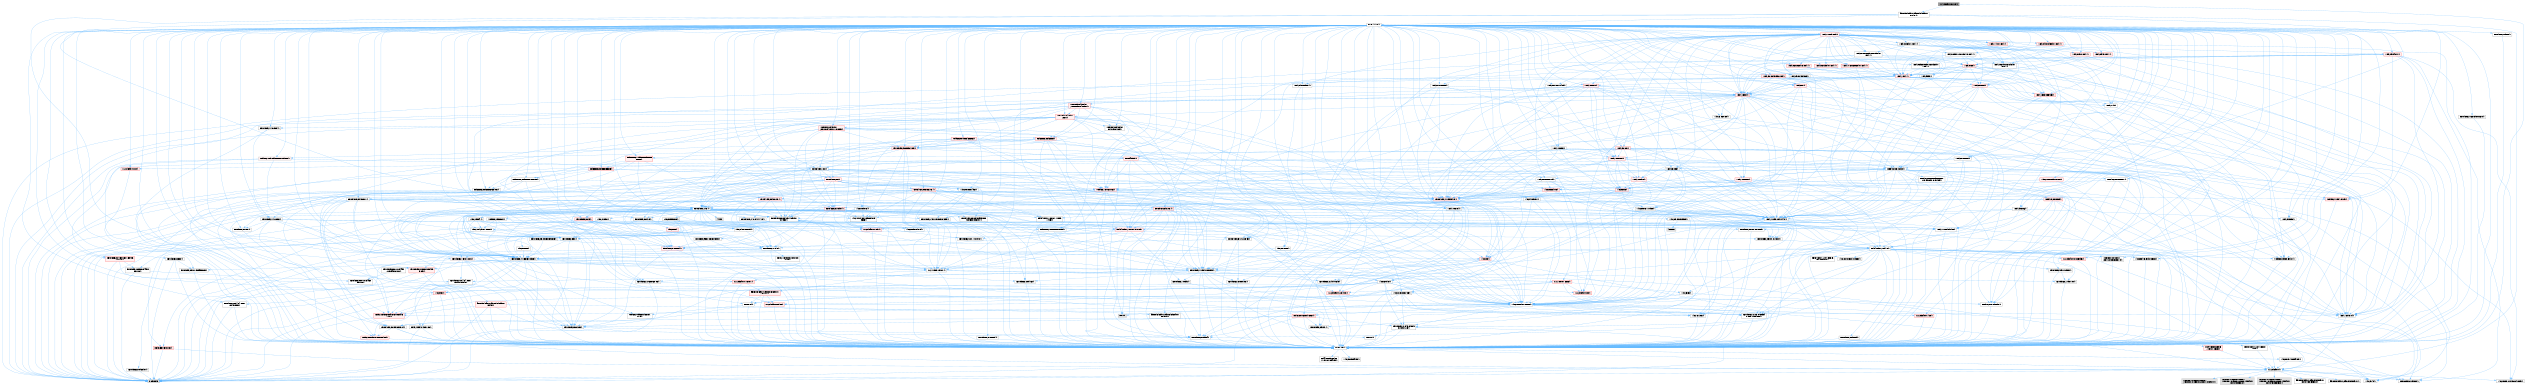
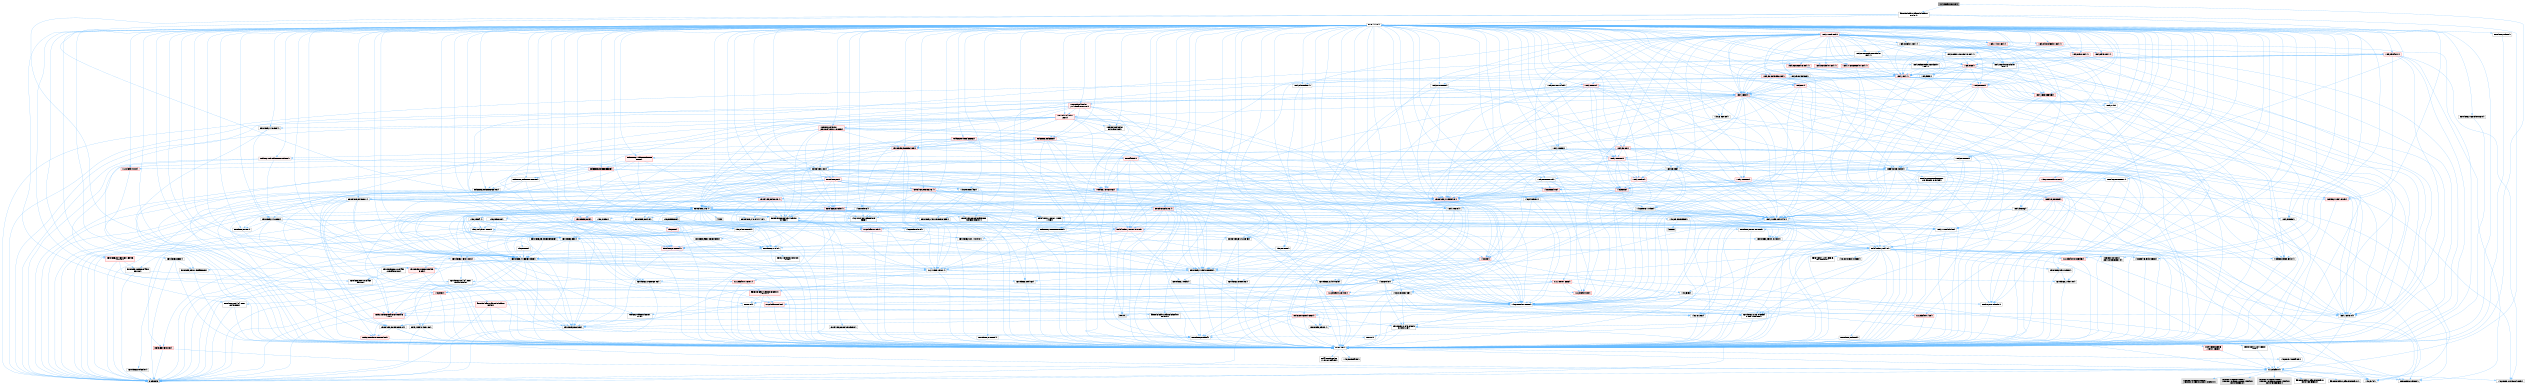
node "Internationalization /Internationalization.h": label "Internationalization /Internationalization.h" -> "Internationalization /UnixPlatformSurvey.h"
node "UObject/HeapSort.h": label "UObject/HeapSort.h" -> "Algo/HeapSort.h"
node "Containers/ContainerHelpers.h": added
